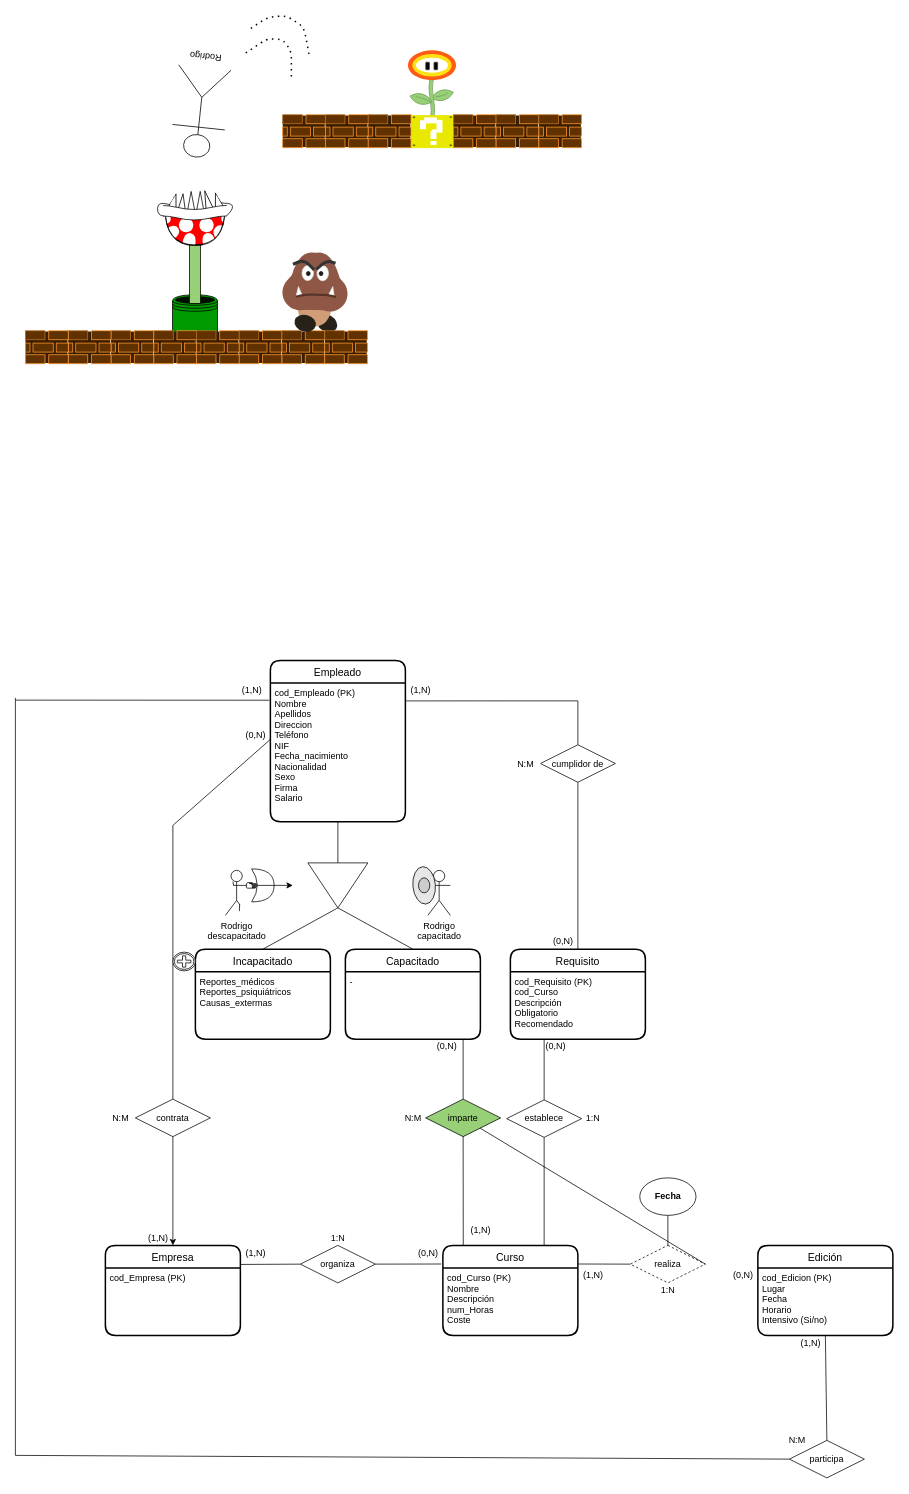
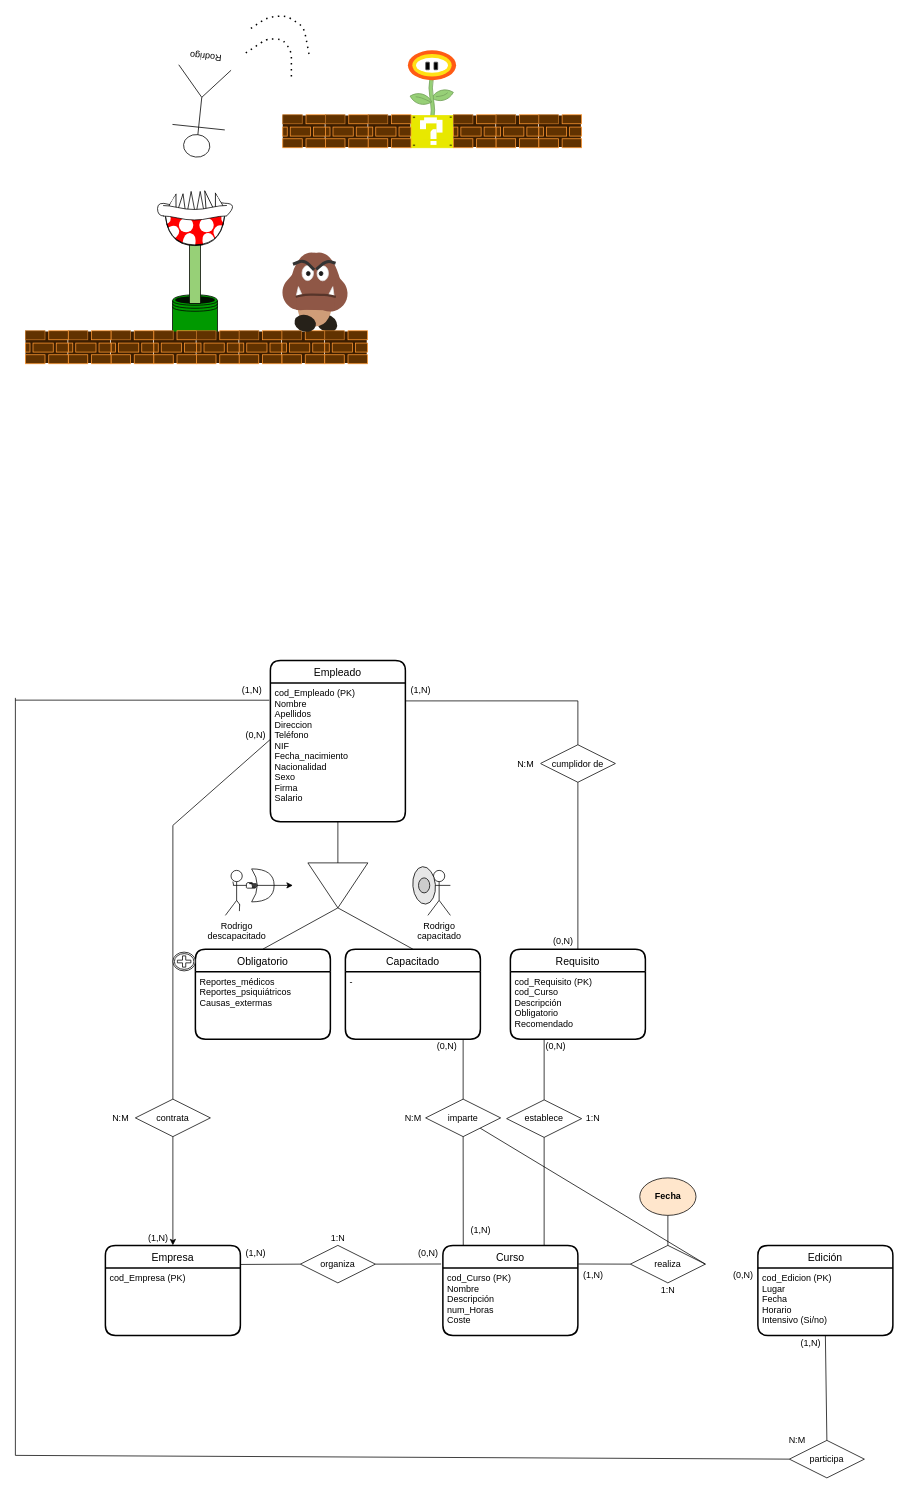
node "Incapacitado": label "Incapacitado" -> "Obligatorio"
node "imparte": fillcolor #97d077 -> #ffffff
node "Fecha": fillcolor #ffffff -> #ffe6cc
node "realiza": style dashed -> solid
